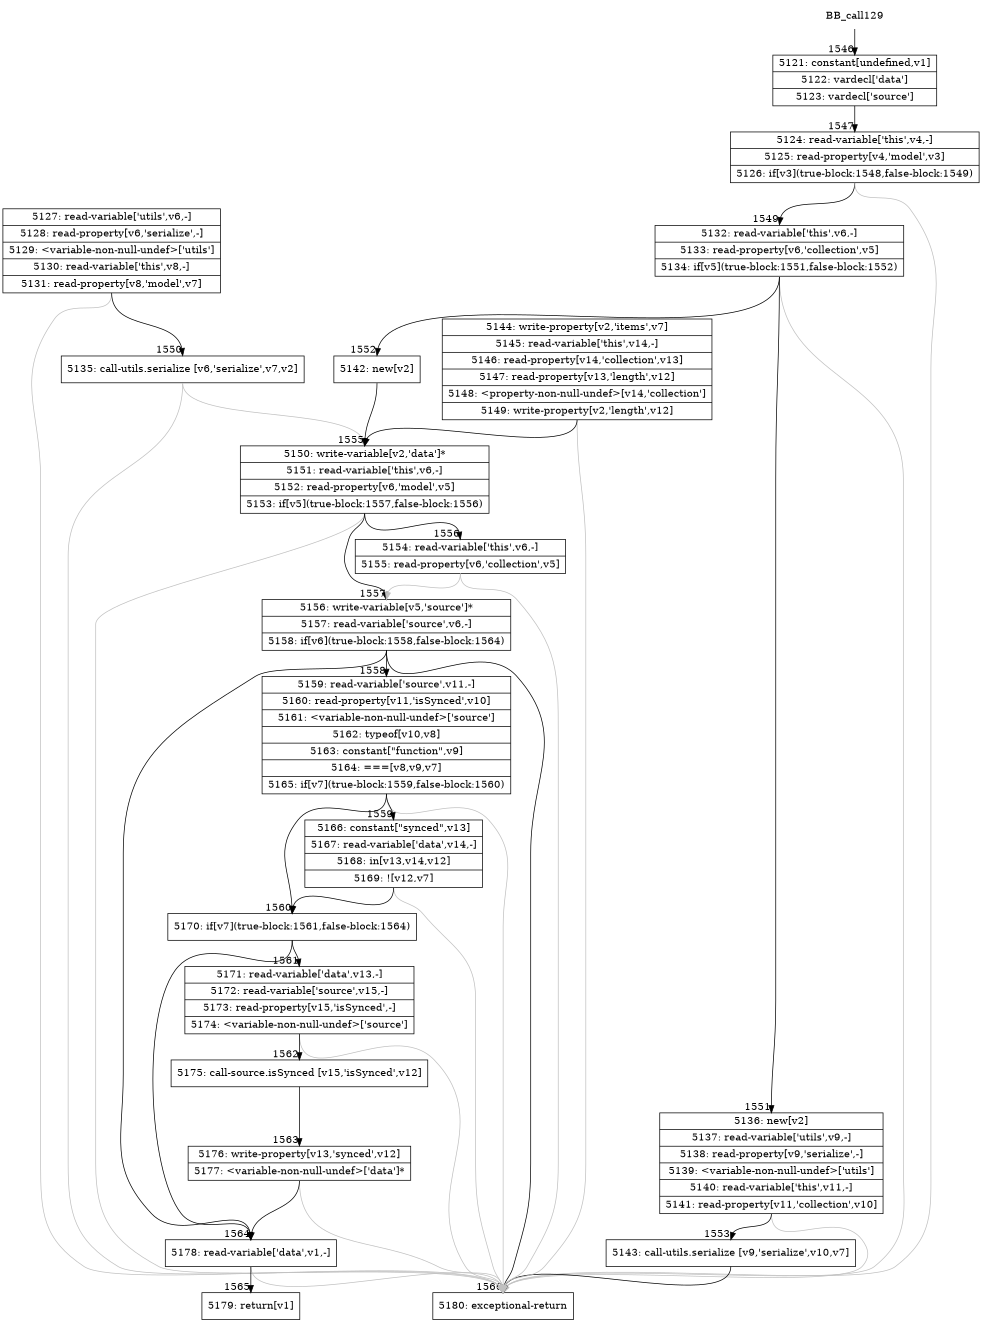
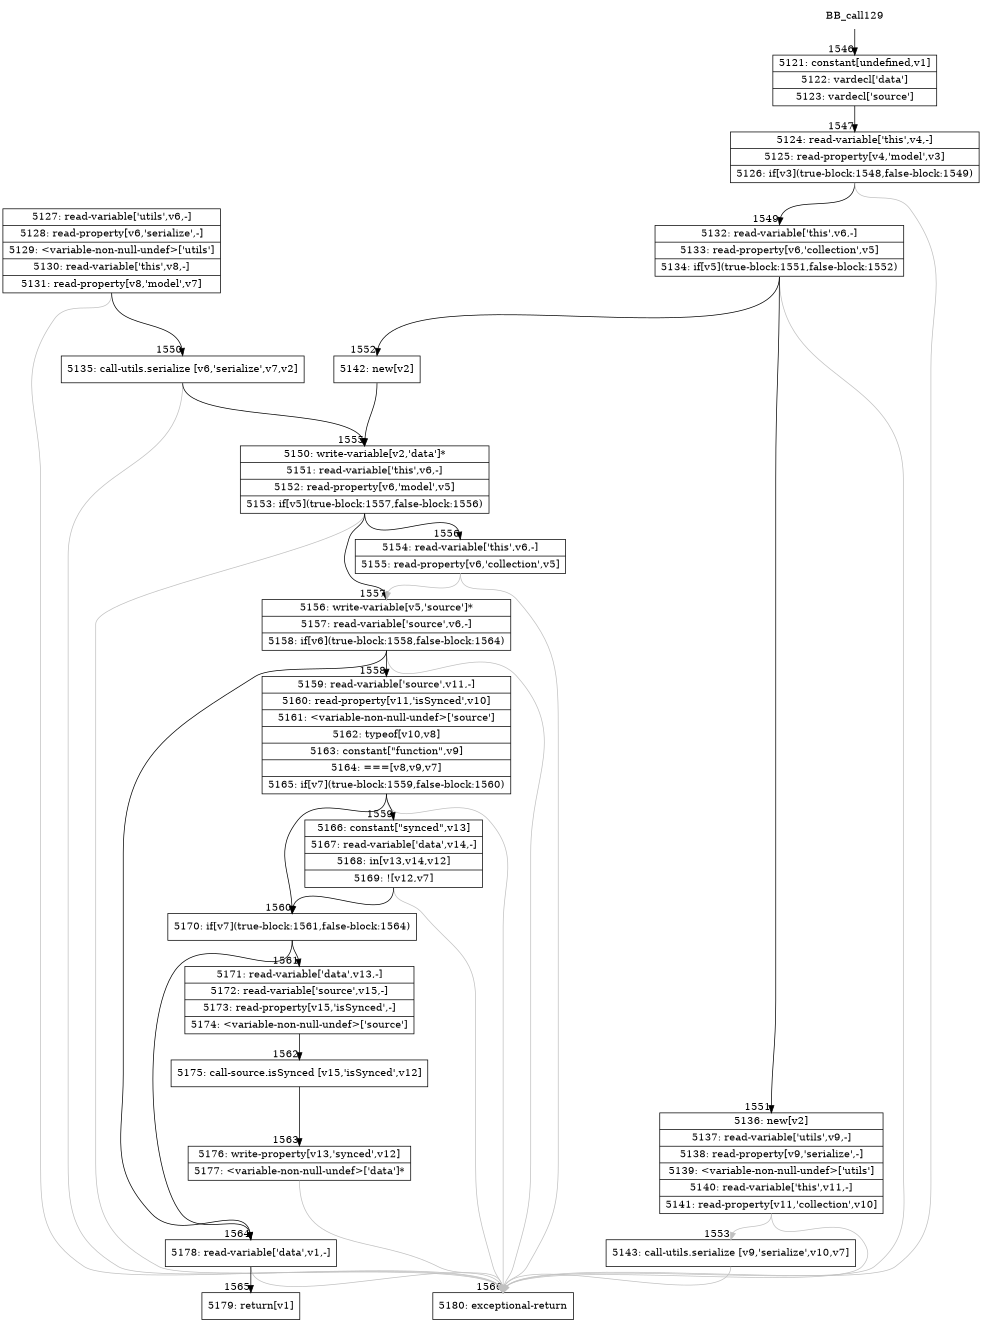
node "5144: write-property[v2,'items',v7]": removed
edge "5135: call-utils.serialize [v6,'serialize',v7,v2]" -> "5150: write-variable[v2,'data']*": color gray -> black
edge "5156: write-variable[v5,'source']*" -> "5180: exceptional-return": color black -> gray
edge "5171: read-variable['data',v13,-]" -> "5180: exceptional-return": removed
edge "5176: write-property[v13,'synced',v12]" -> "5178: read-variable['data',v1,-]": removed
edge "5136: new[v2]" -> "5143: call-utils.serialize [v9,'serialize',v10,v7]": color black -> gray
edge "5143: call-utils.serialize [v9,'serialize',v10,v7]" -> "5180: exceptional-return": color black -> gray
